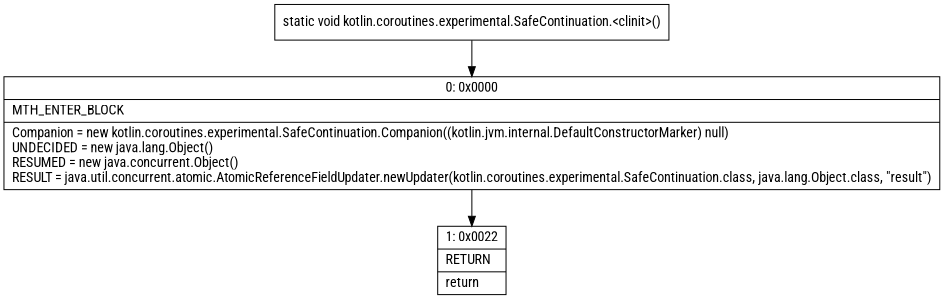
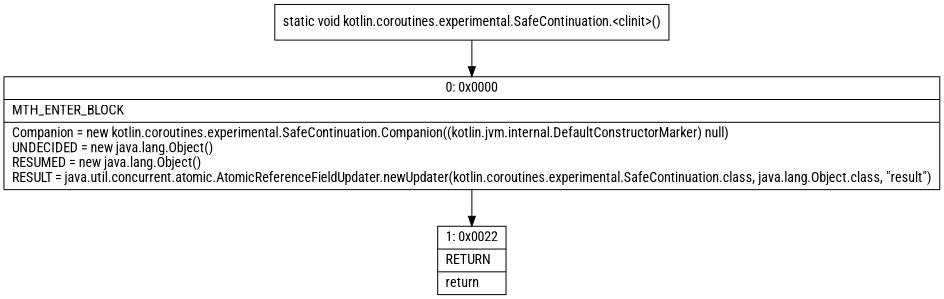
node "0: 0x0000": text "RESUMED = new java.concurrent.Object()" -> "RESUMED = new java.lang.Object()"
